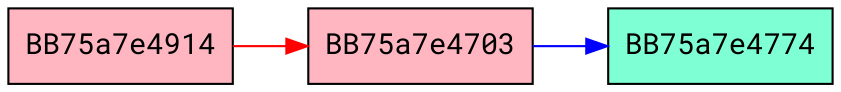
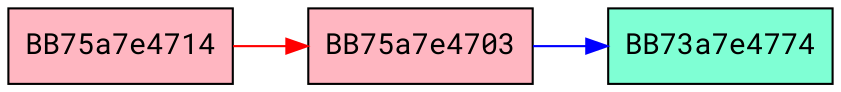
node "BB75a7e4914": label "BB75a7e4914" -> "BB75a7e4714"
node "BB75a7e4774": label "BB75a7e4774" -> "BB73a7e4774"
